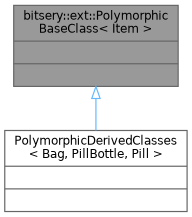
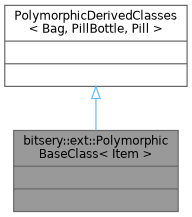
edge "PolymorphicDerivedClasses" -> "bitsery::ext::Polymorphic": reversed
